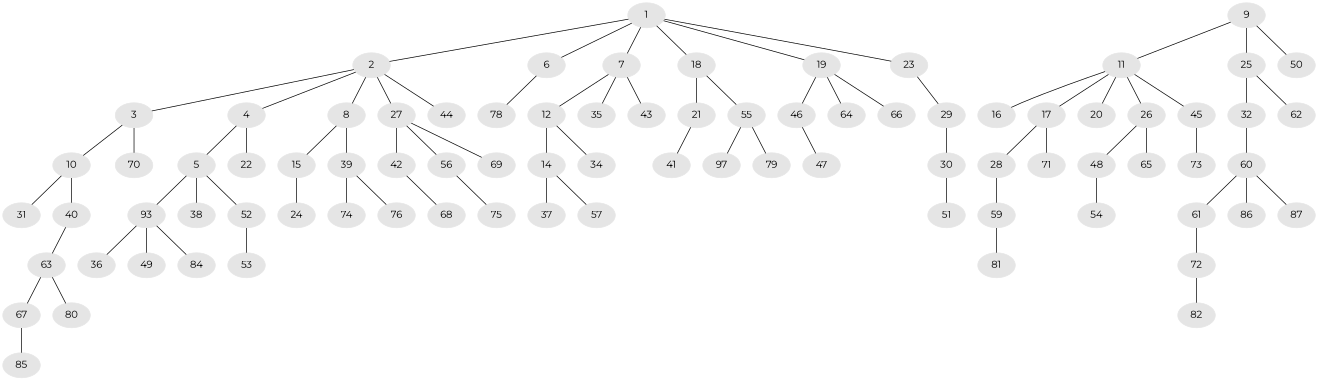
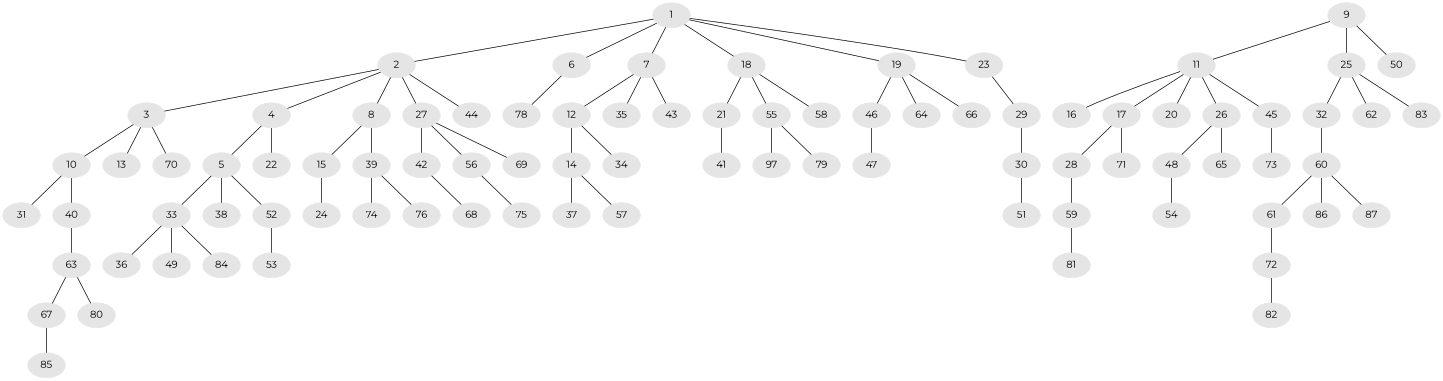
node "58": added
node "83": added
node "13": added
node "93": label "93" -> "33"
